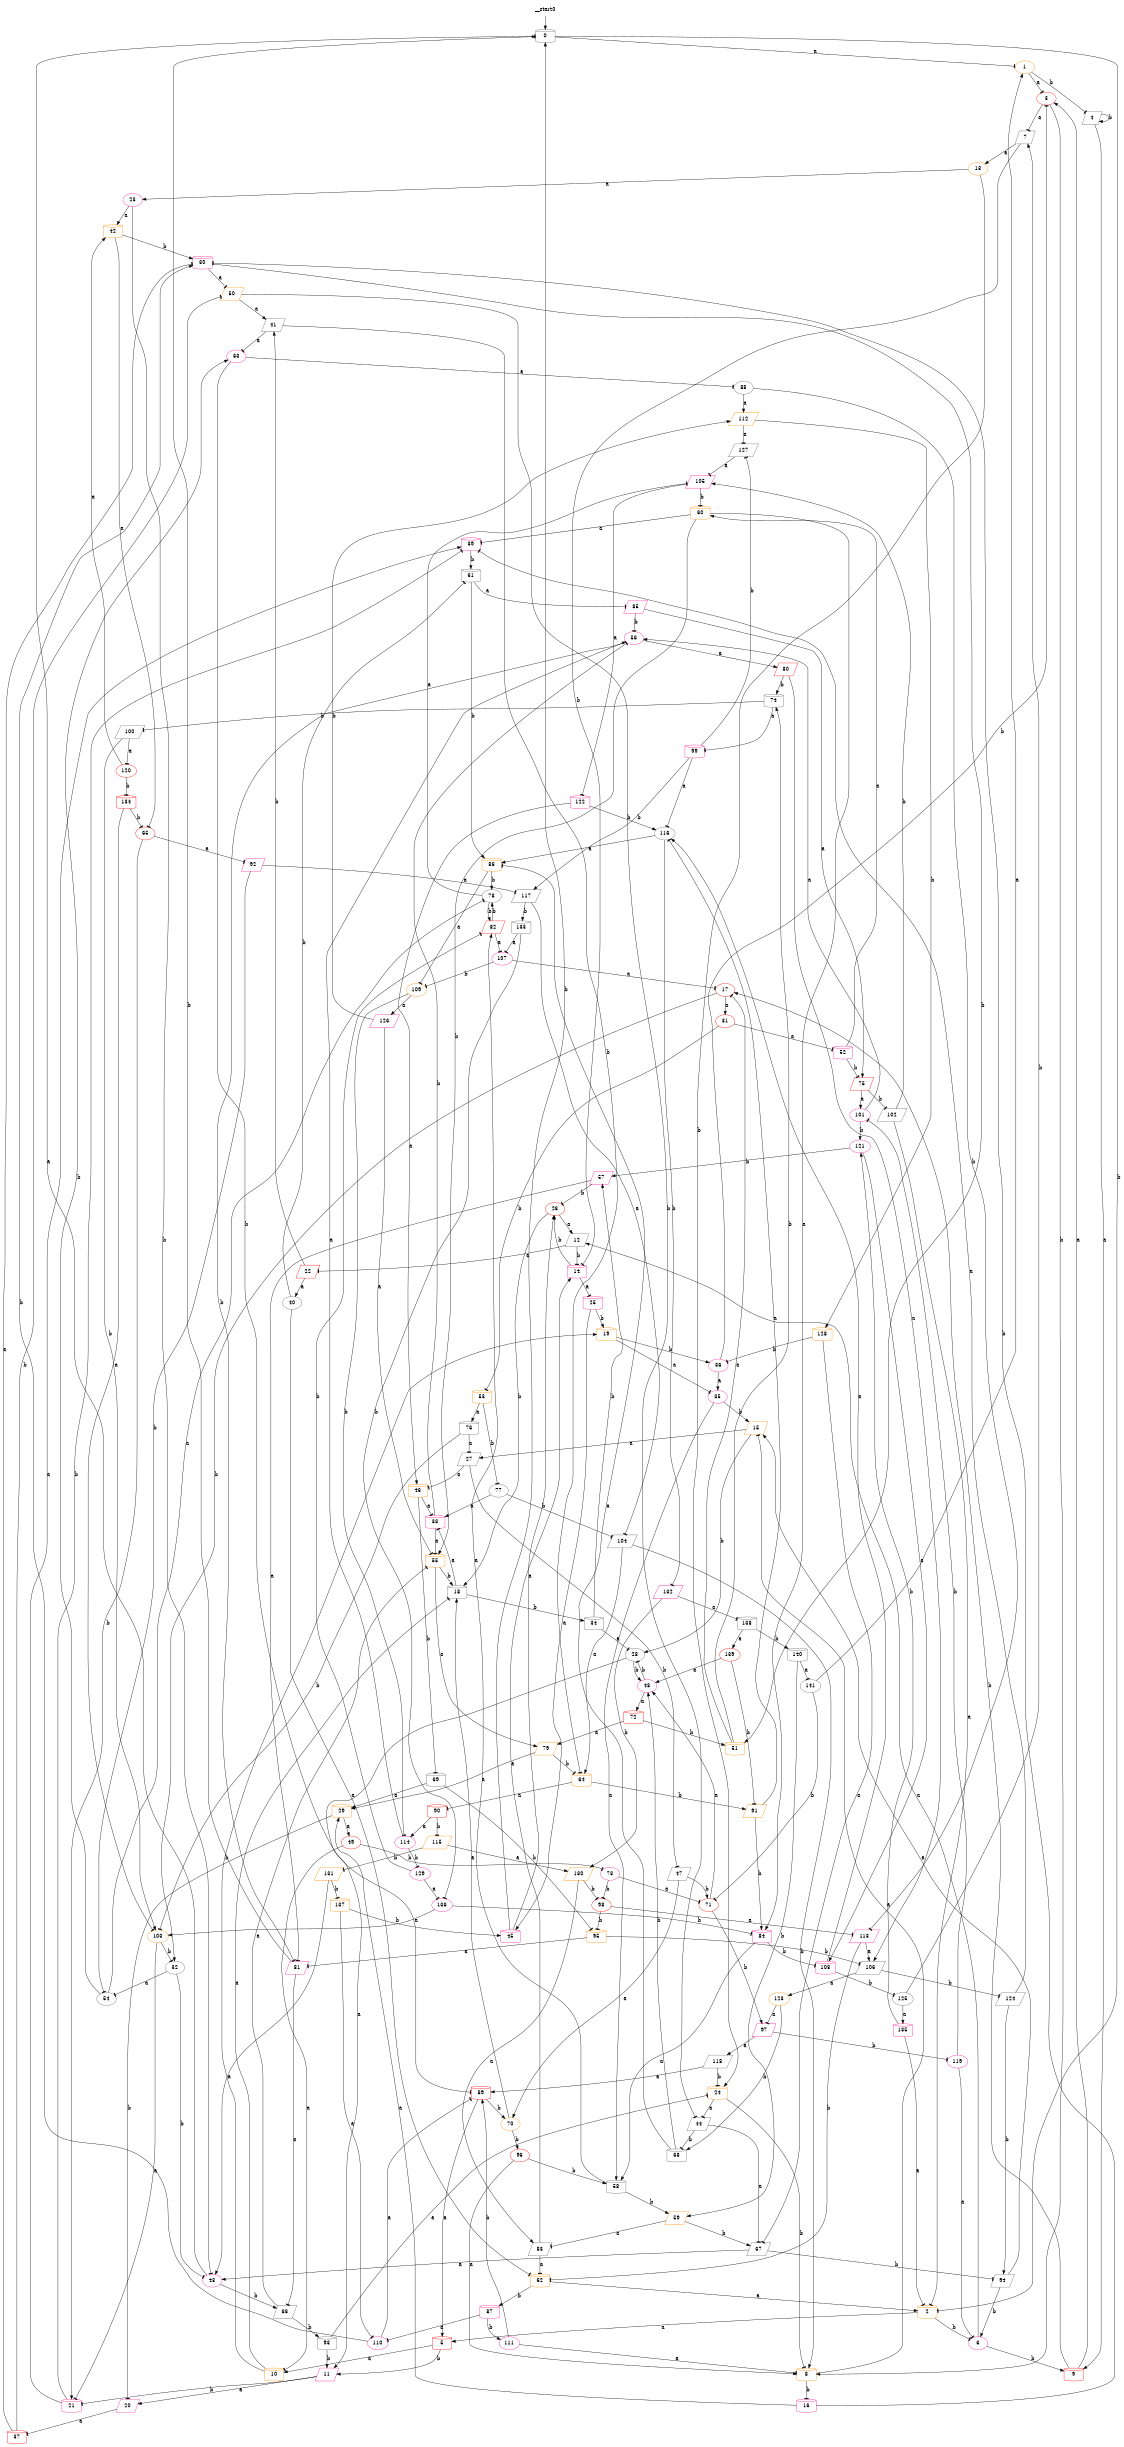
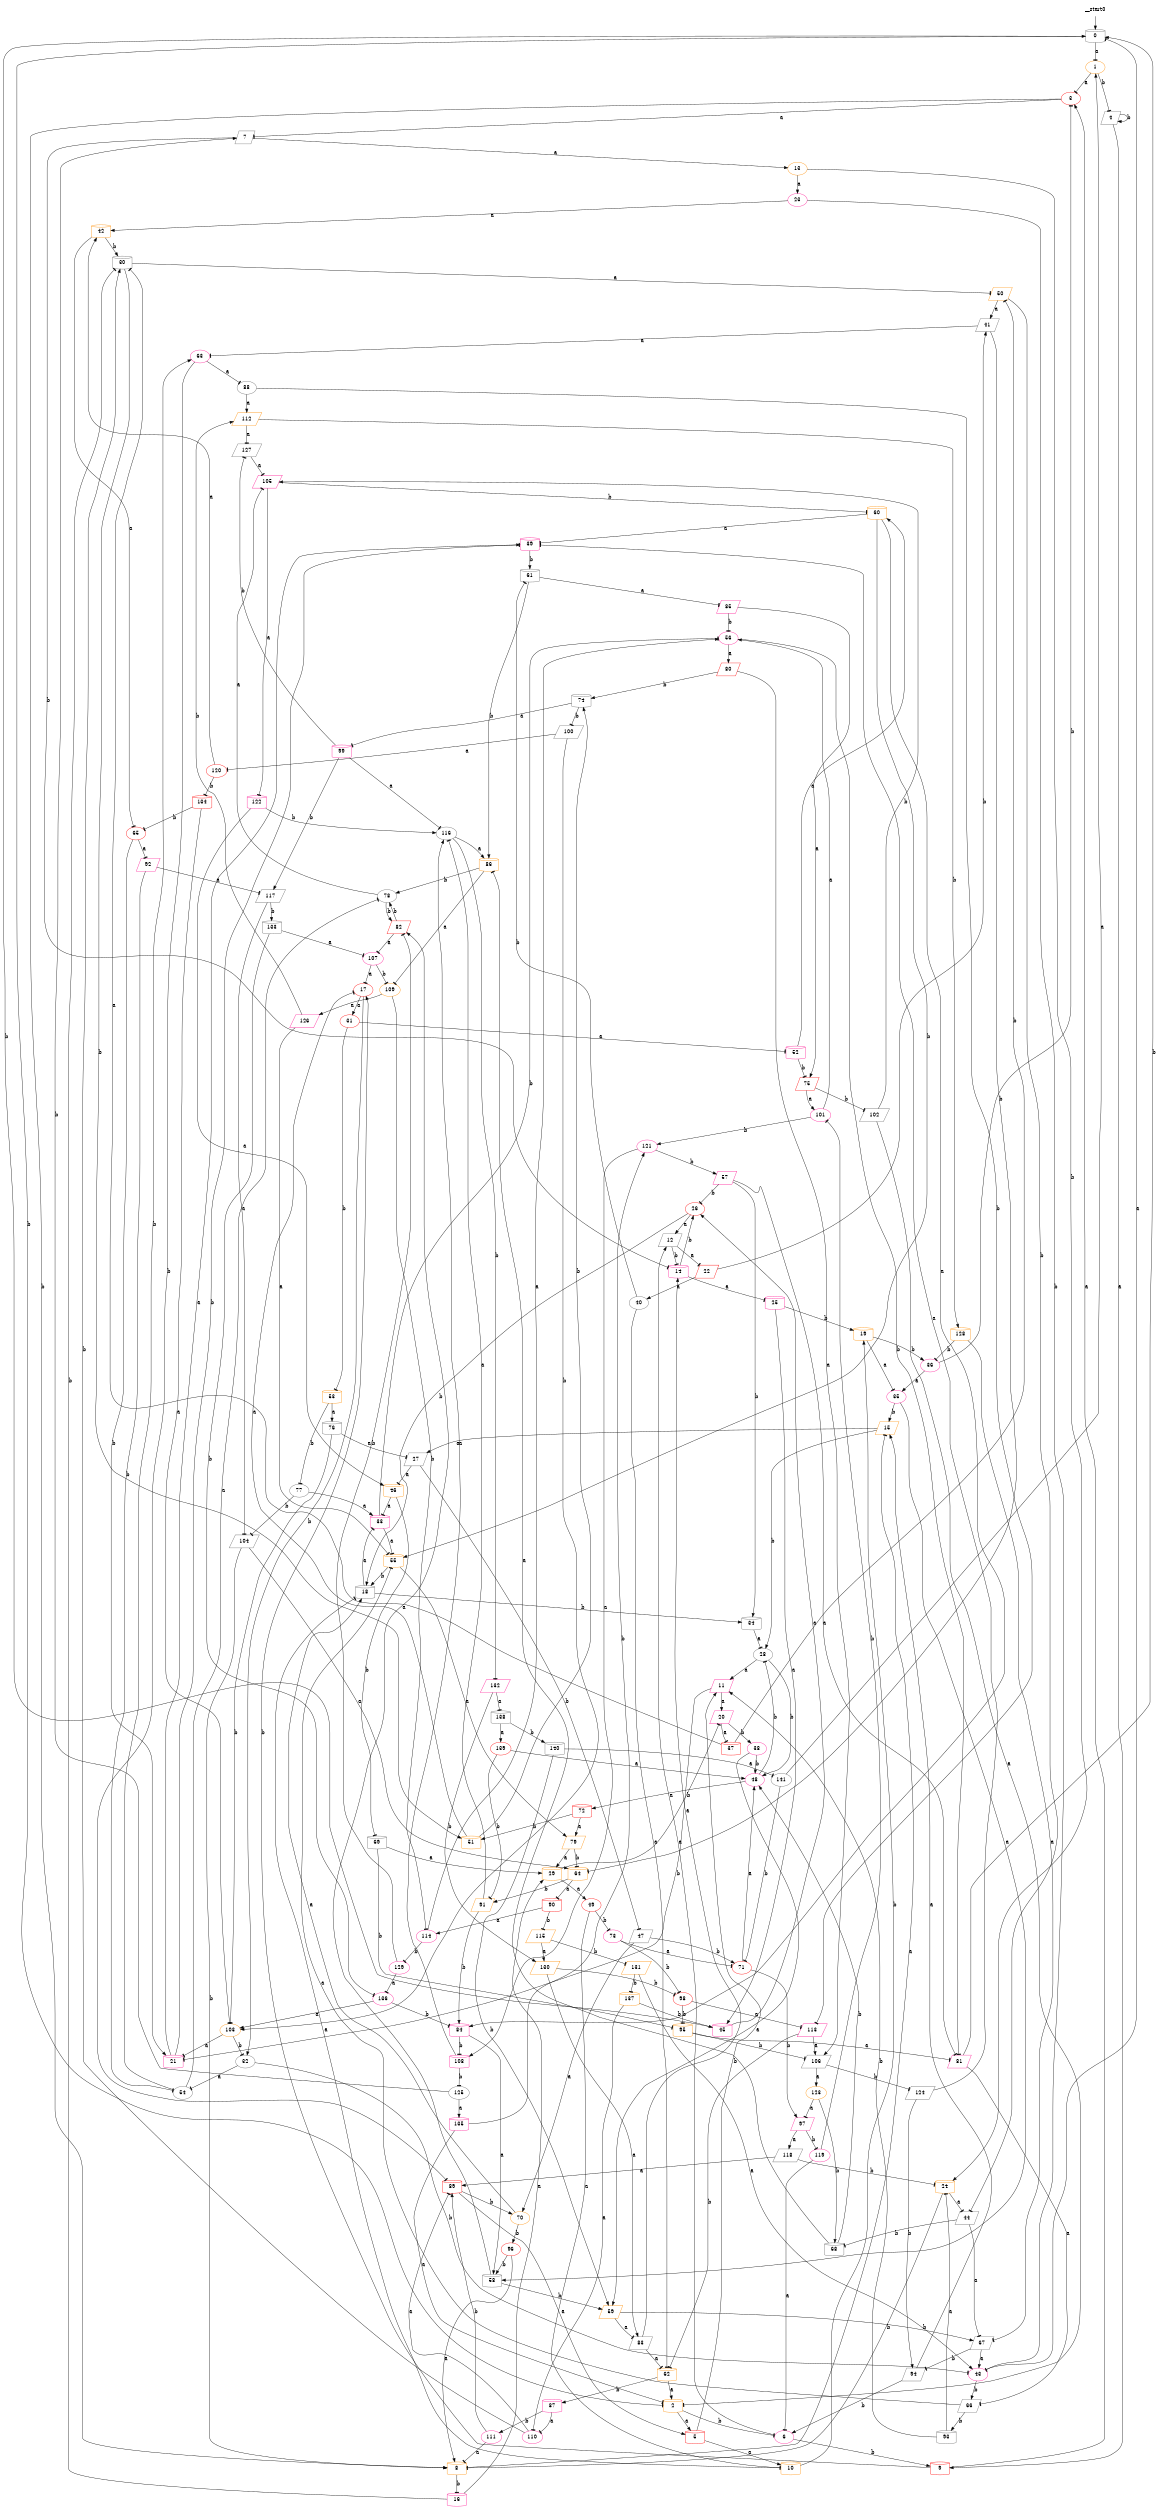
node "30": color deeppink -> gray40
edge "34" -> "57": reversed
node "38": added
